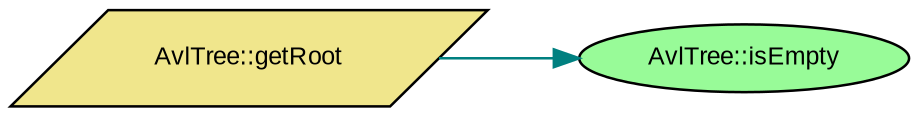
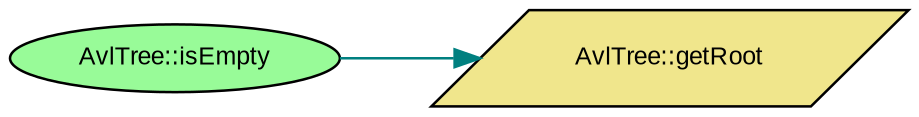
edge "AvlTree::getRoot" -> "AvlTree::isEmpty": reversed
